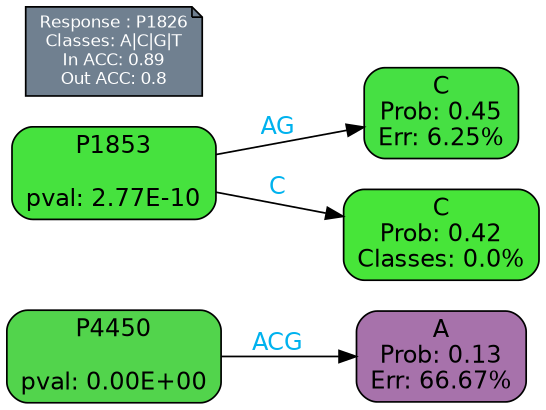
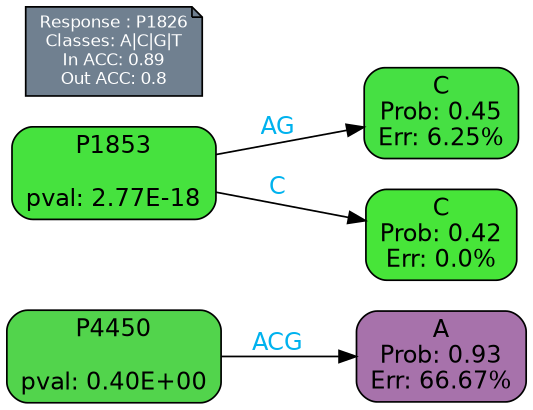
node "P1853 pval: 2.77E-10": label "P1853 pval: 2.77E-10" -> "P1853 pval: 2.77E-18"
node "C Prob: 0.42 Classes: 0.0%": label "C Prob: 0.42 Classes: 0.0%" -> "C Prob: 0.42 Err: 0.0%"
node "P4450 pval: 0.00E+00": label "P4450 pval: 0.00E+00" -> "P4450 pval: 0.40E+00"
node "A Prob: 0.13 Err: 66.67%": label "A Prob: 0.13 Err: 66.67%" -> "A Prob: 0.93 Err: 66.67%"
